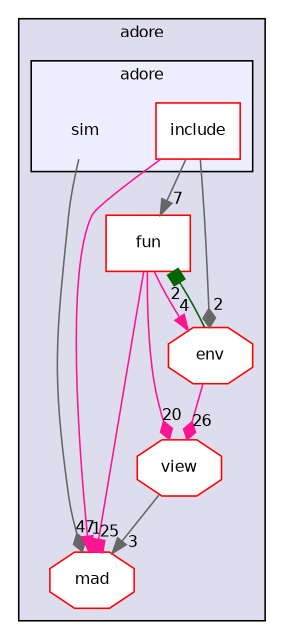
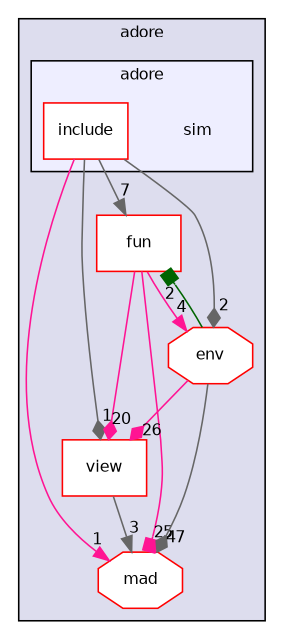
edge "include" -> "view": added
edge "sim" -> "mad": now "env" -> "mad"
node "view": shape octagon -> box
